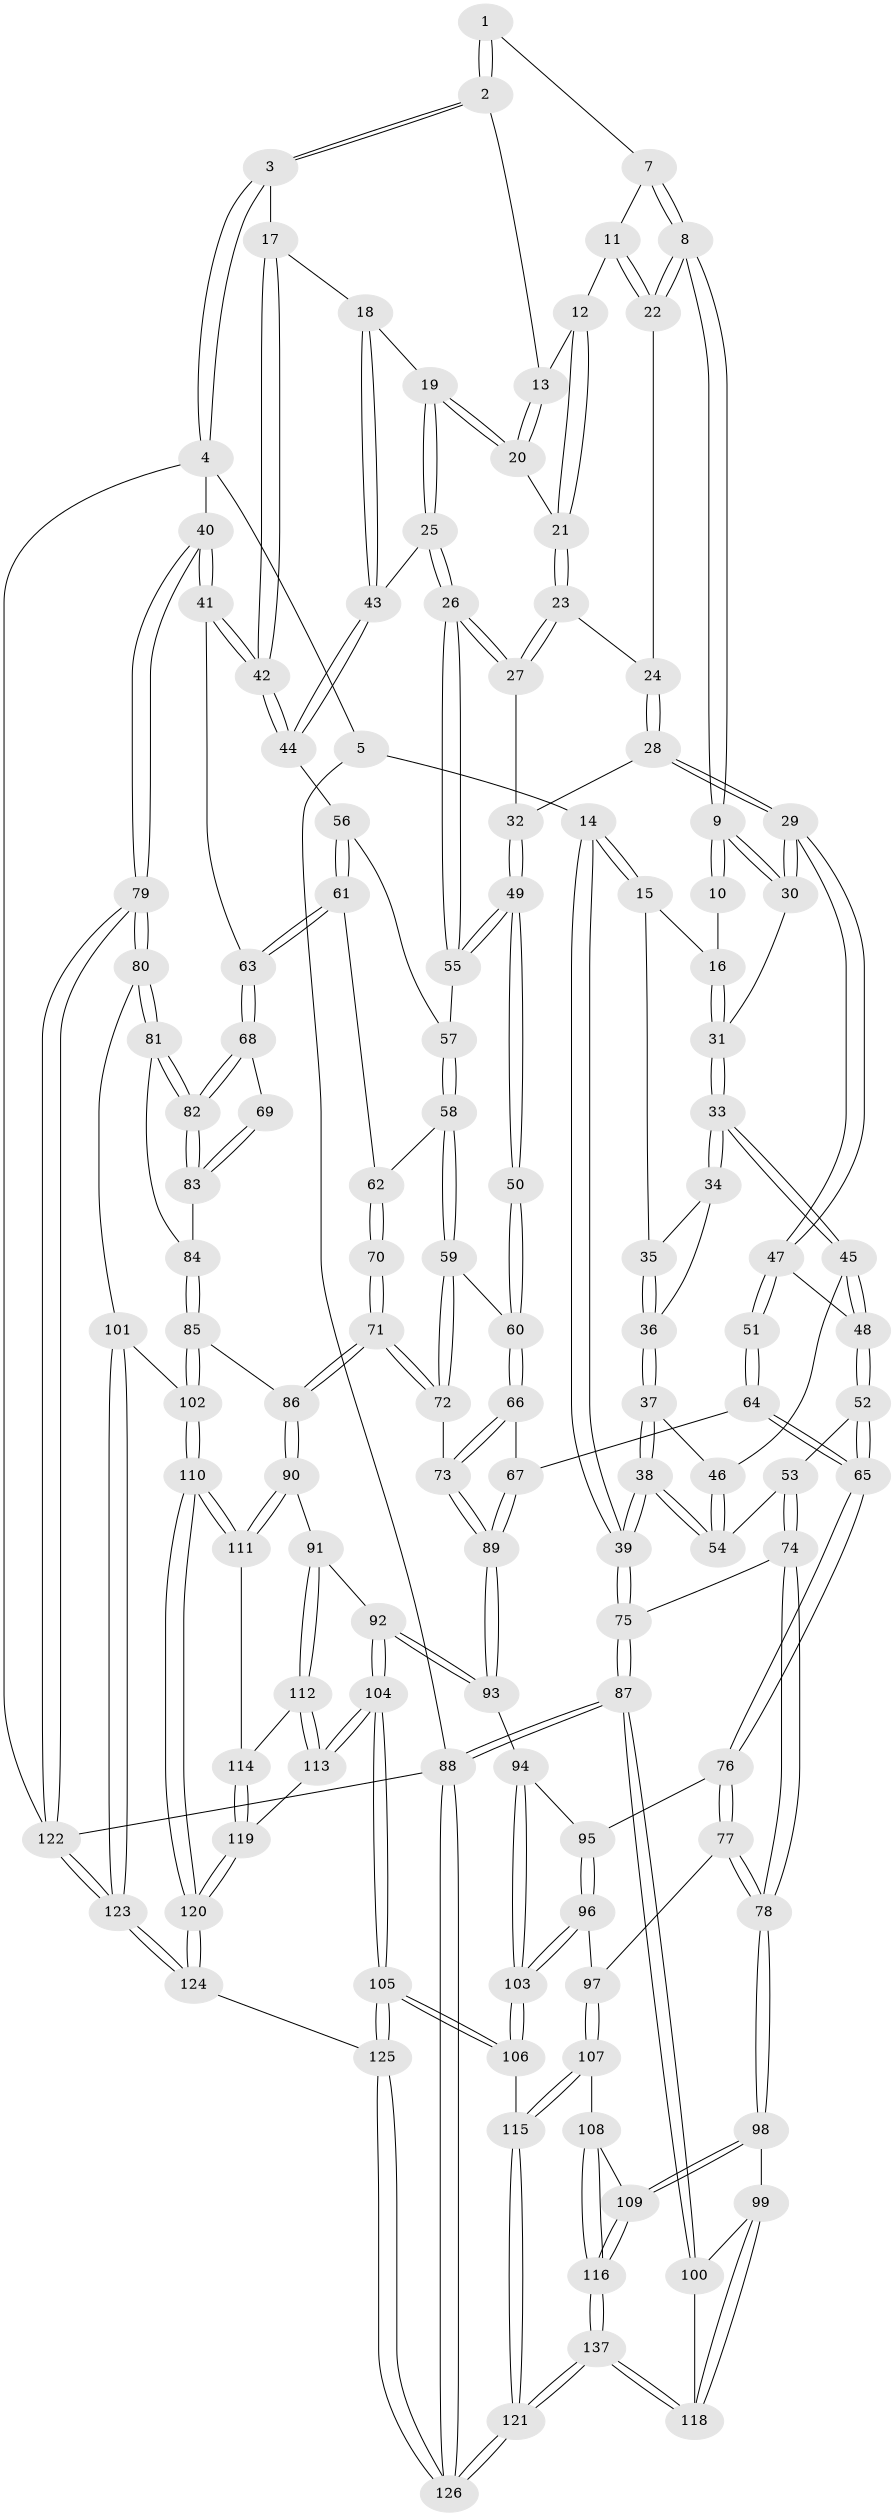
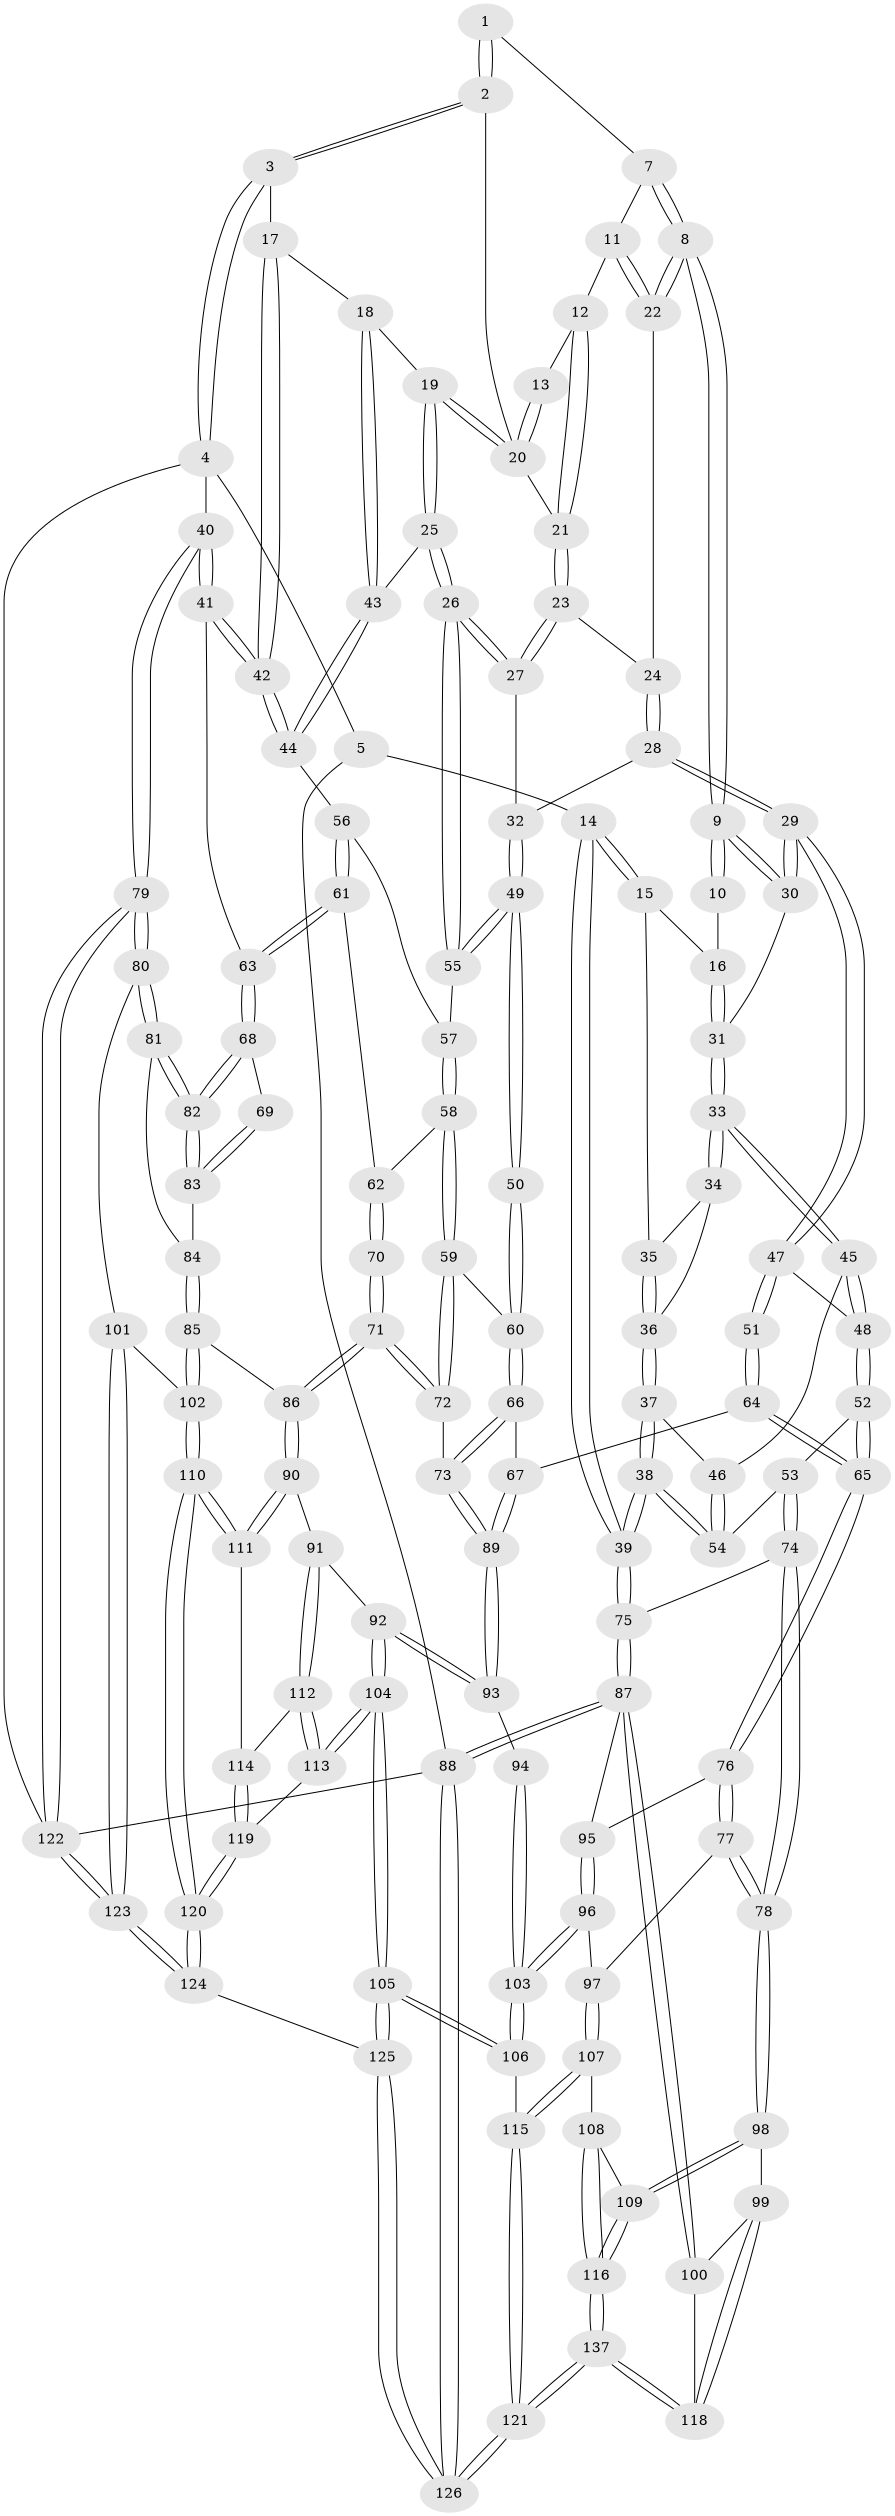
edge "2" -- "13": now "2" -- "20"
edge "94" -- "95": now "87" -- "95"
